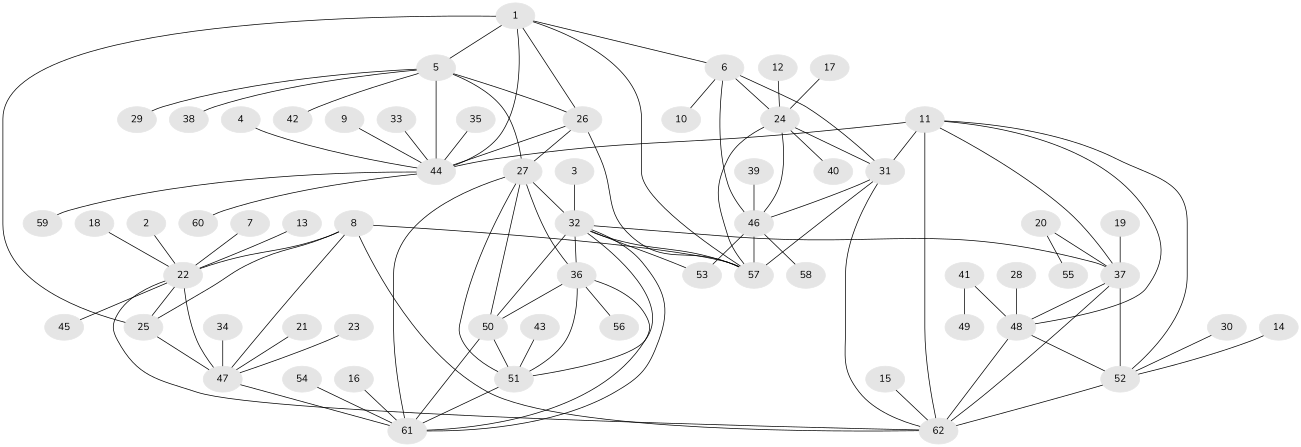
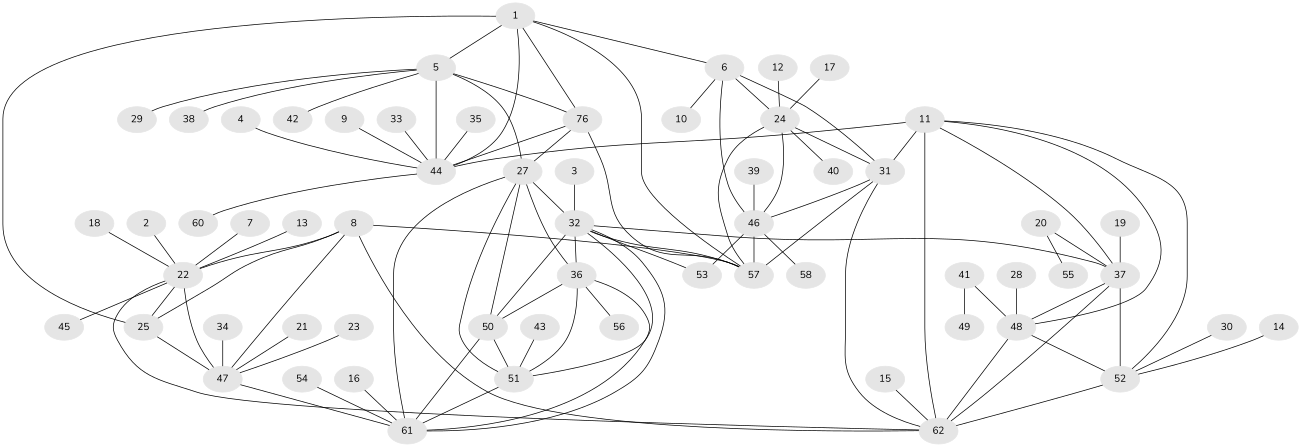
node "26": label "26" -> "76"
node "59": removed
